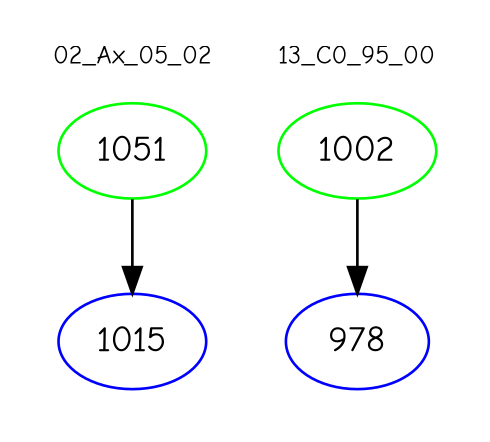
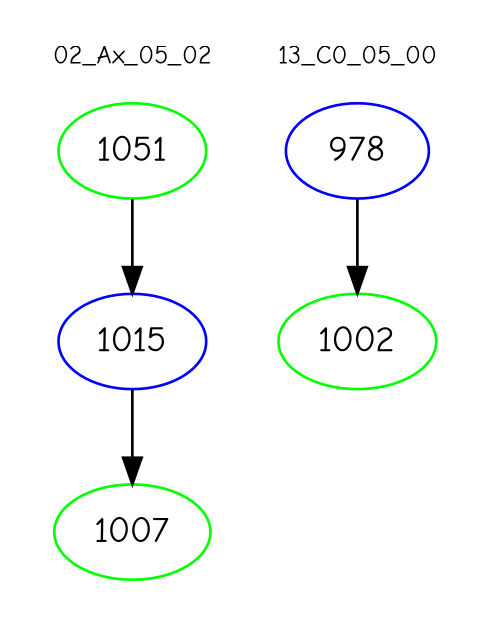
cluster "13_C0_95_00": label "13_C0_95_00" -> "13_C0_05_00"
edge "1002" -> "978": reversed
node "1007": added
